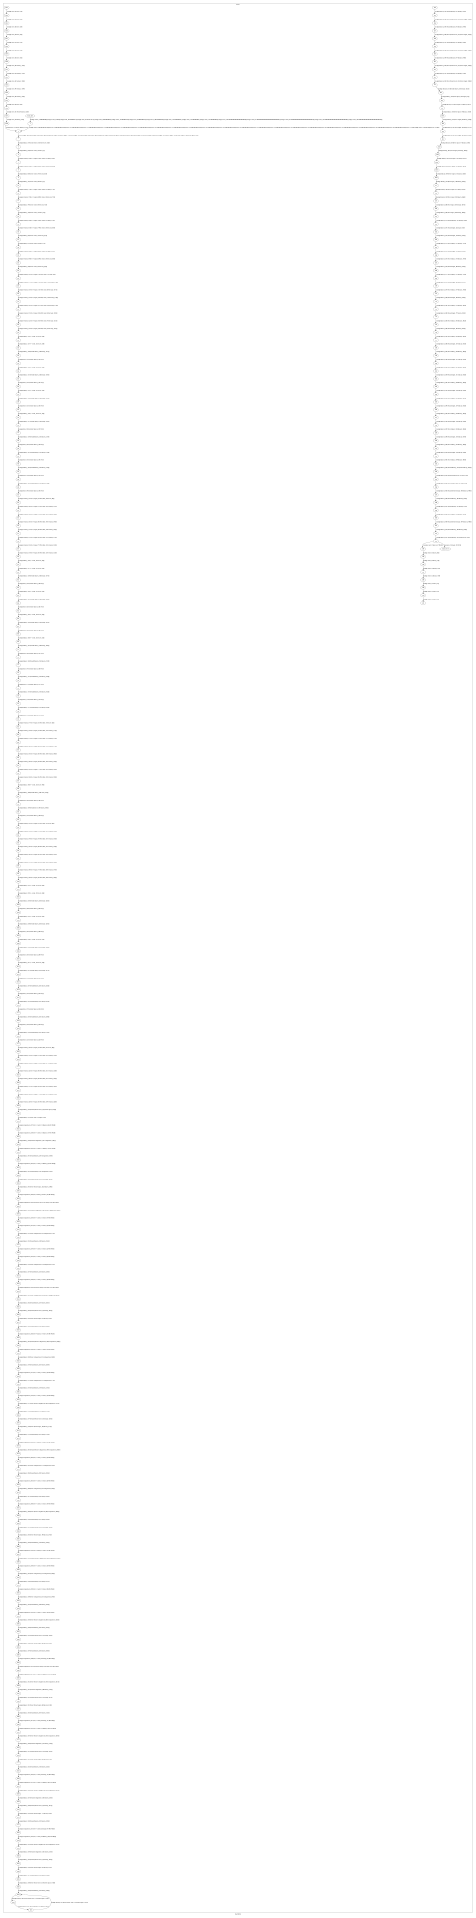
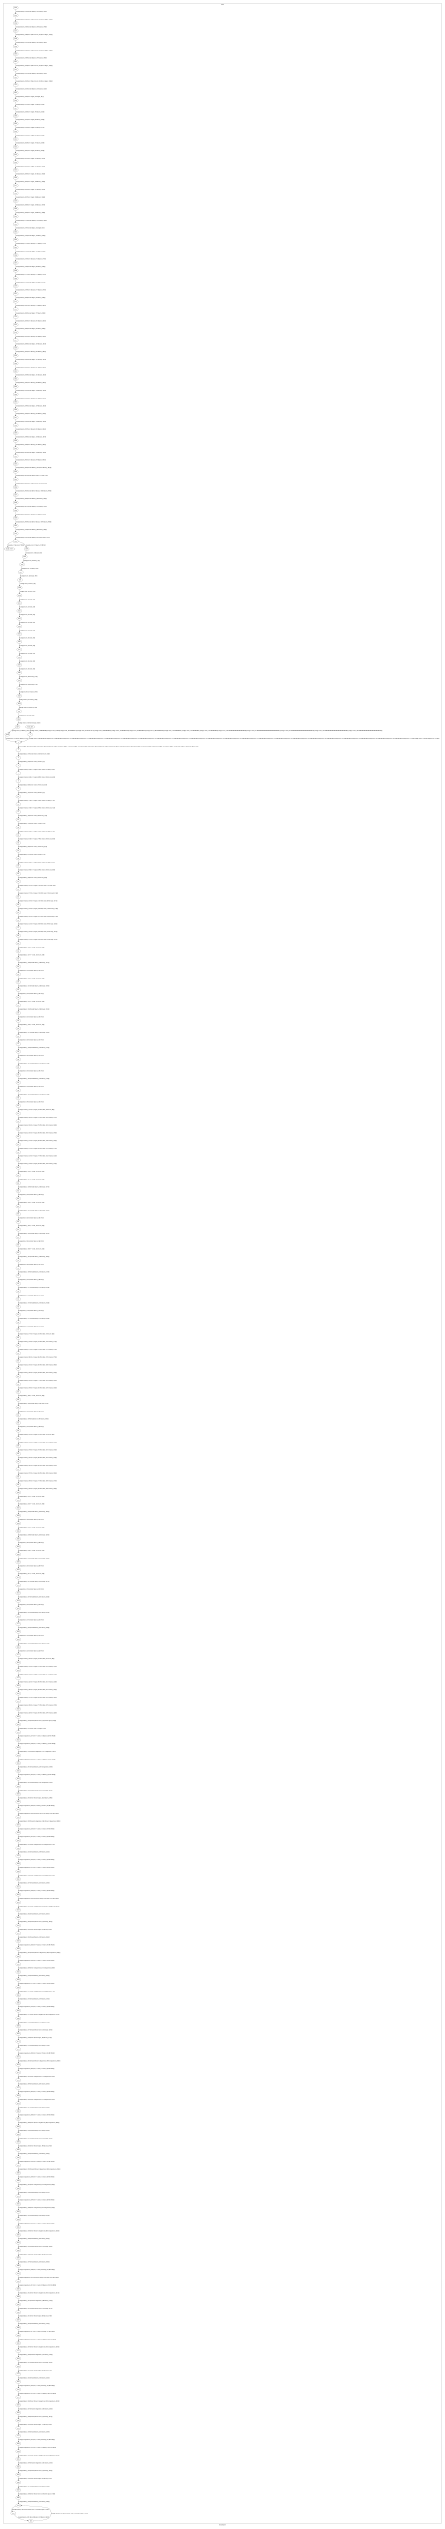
node "l312": added
